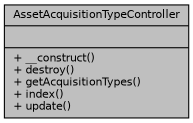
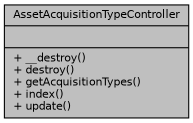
node "AssetAcquisitionTypeController": text "+ __construct()" -> "+ __destroy()"
